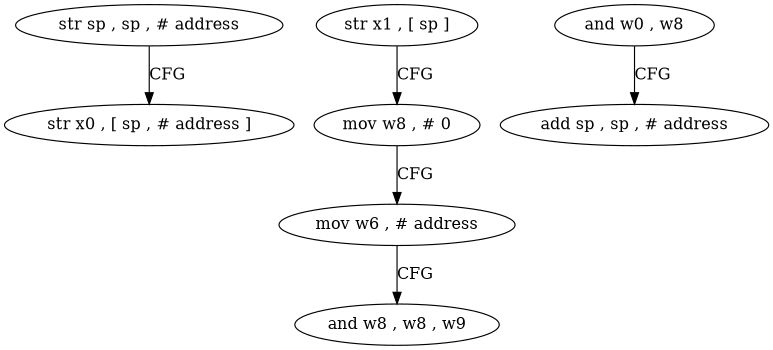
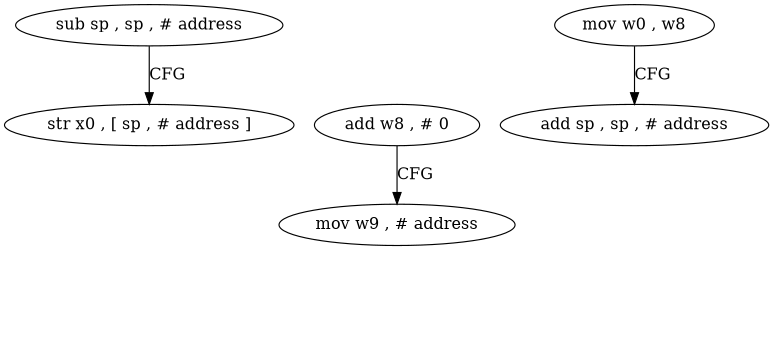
node "str sp , sp , # address": label "str sp , sp , # address" -> "sub sp , sp , # address"
node "str x1 , [ sp ]": removed
node "and w0 , w8": label "and w0 , w8" -> "mov w0 , w8"
node "mov w8 , # 0": label "mov w8 , # 0" -> "add w8 , # 0"
node "mov w6 , # address": label "mov w6 , # address" -> "mov w9 , # address"
node "and w8 , w8 , w9": removed
